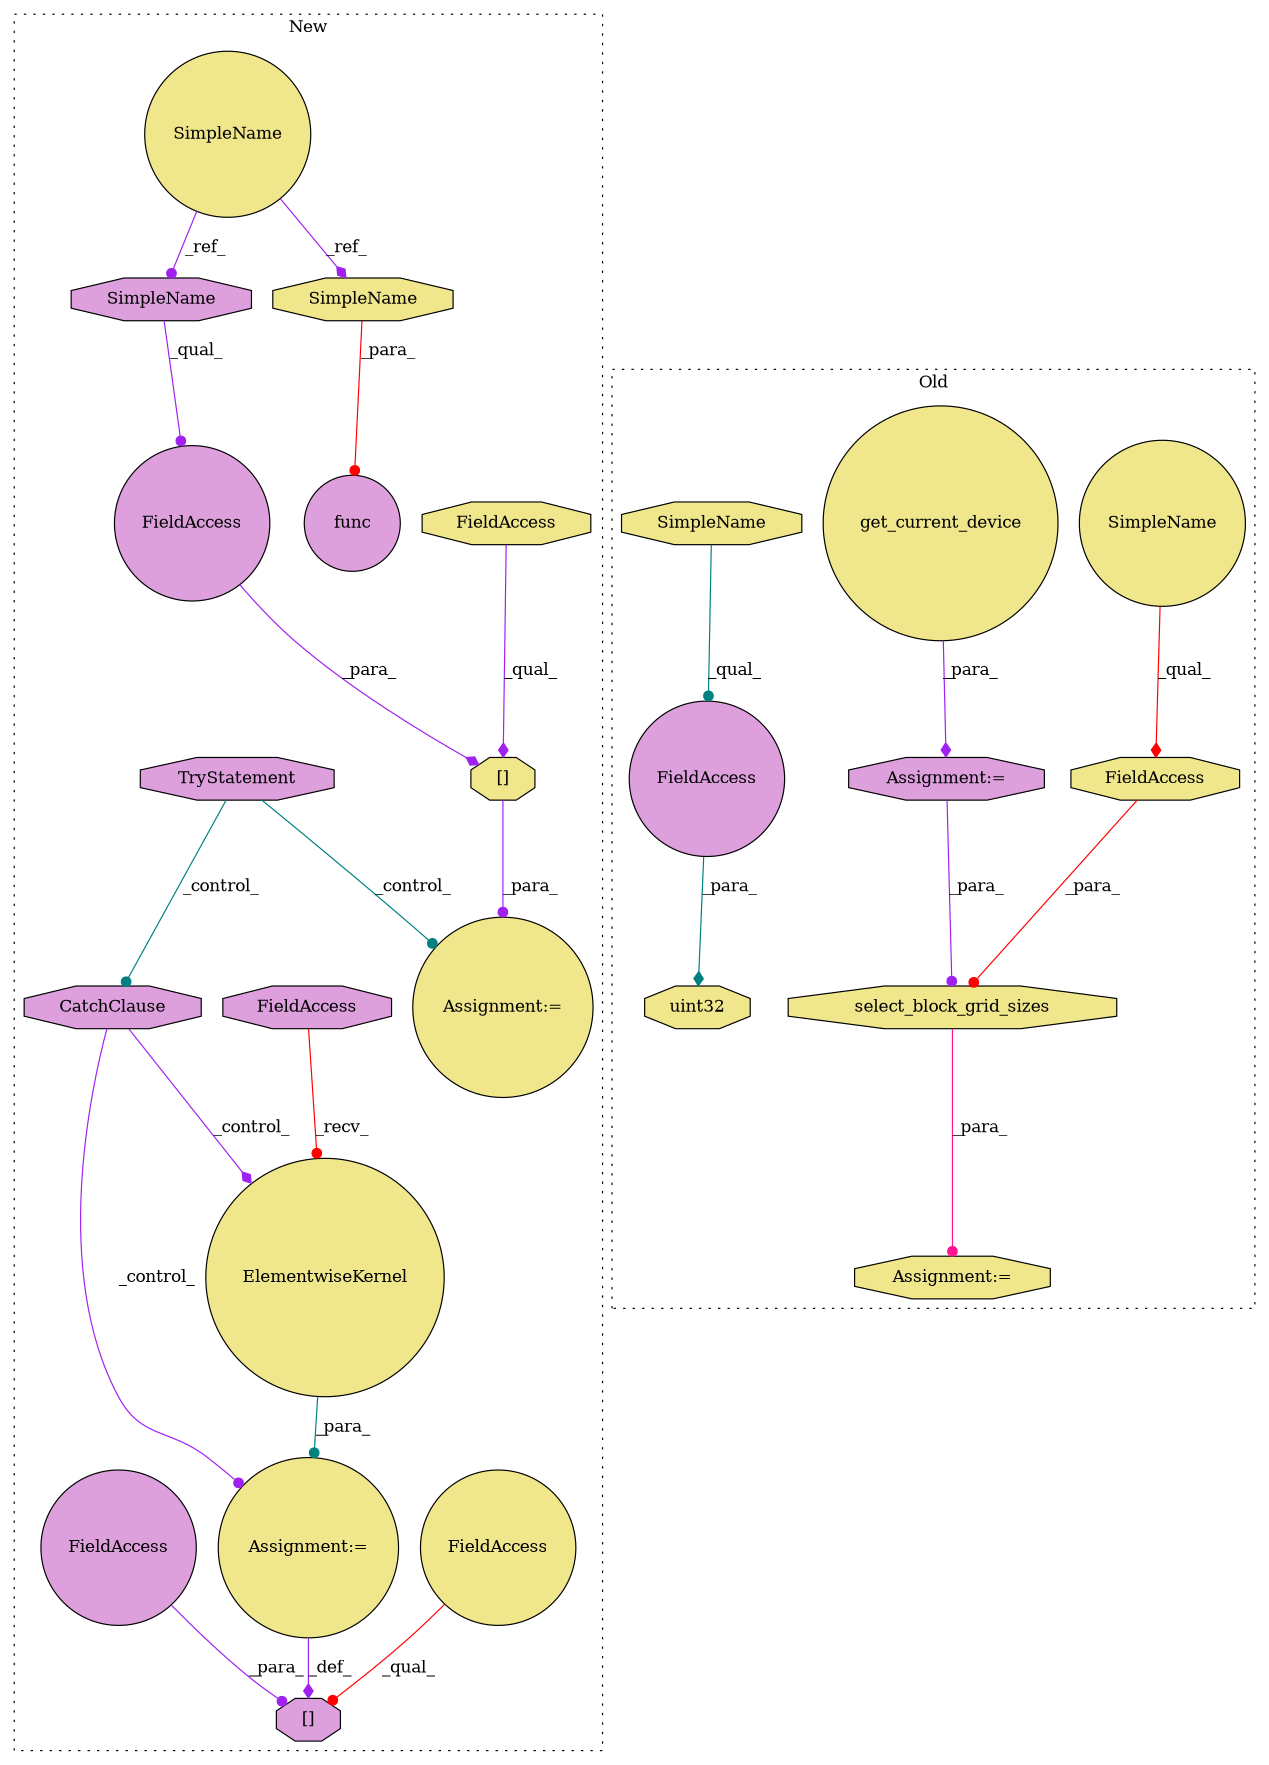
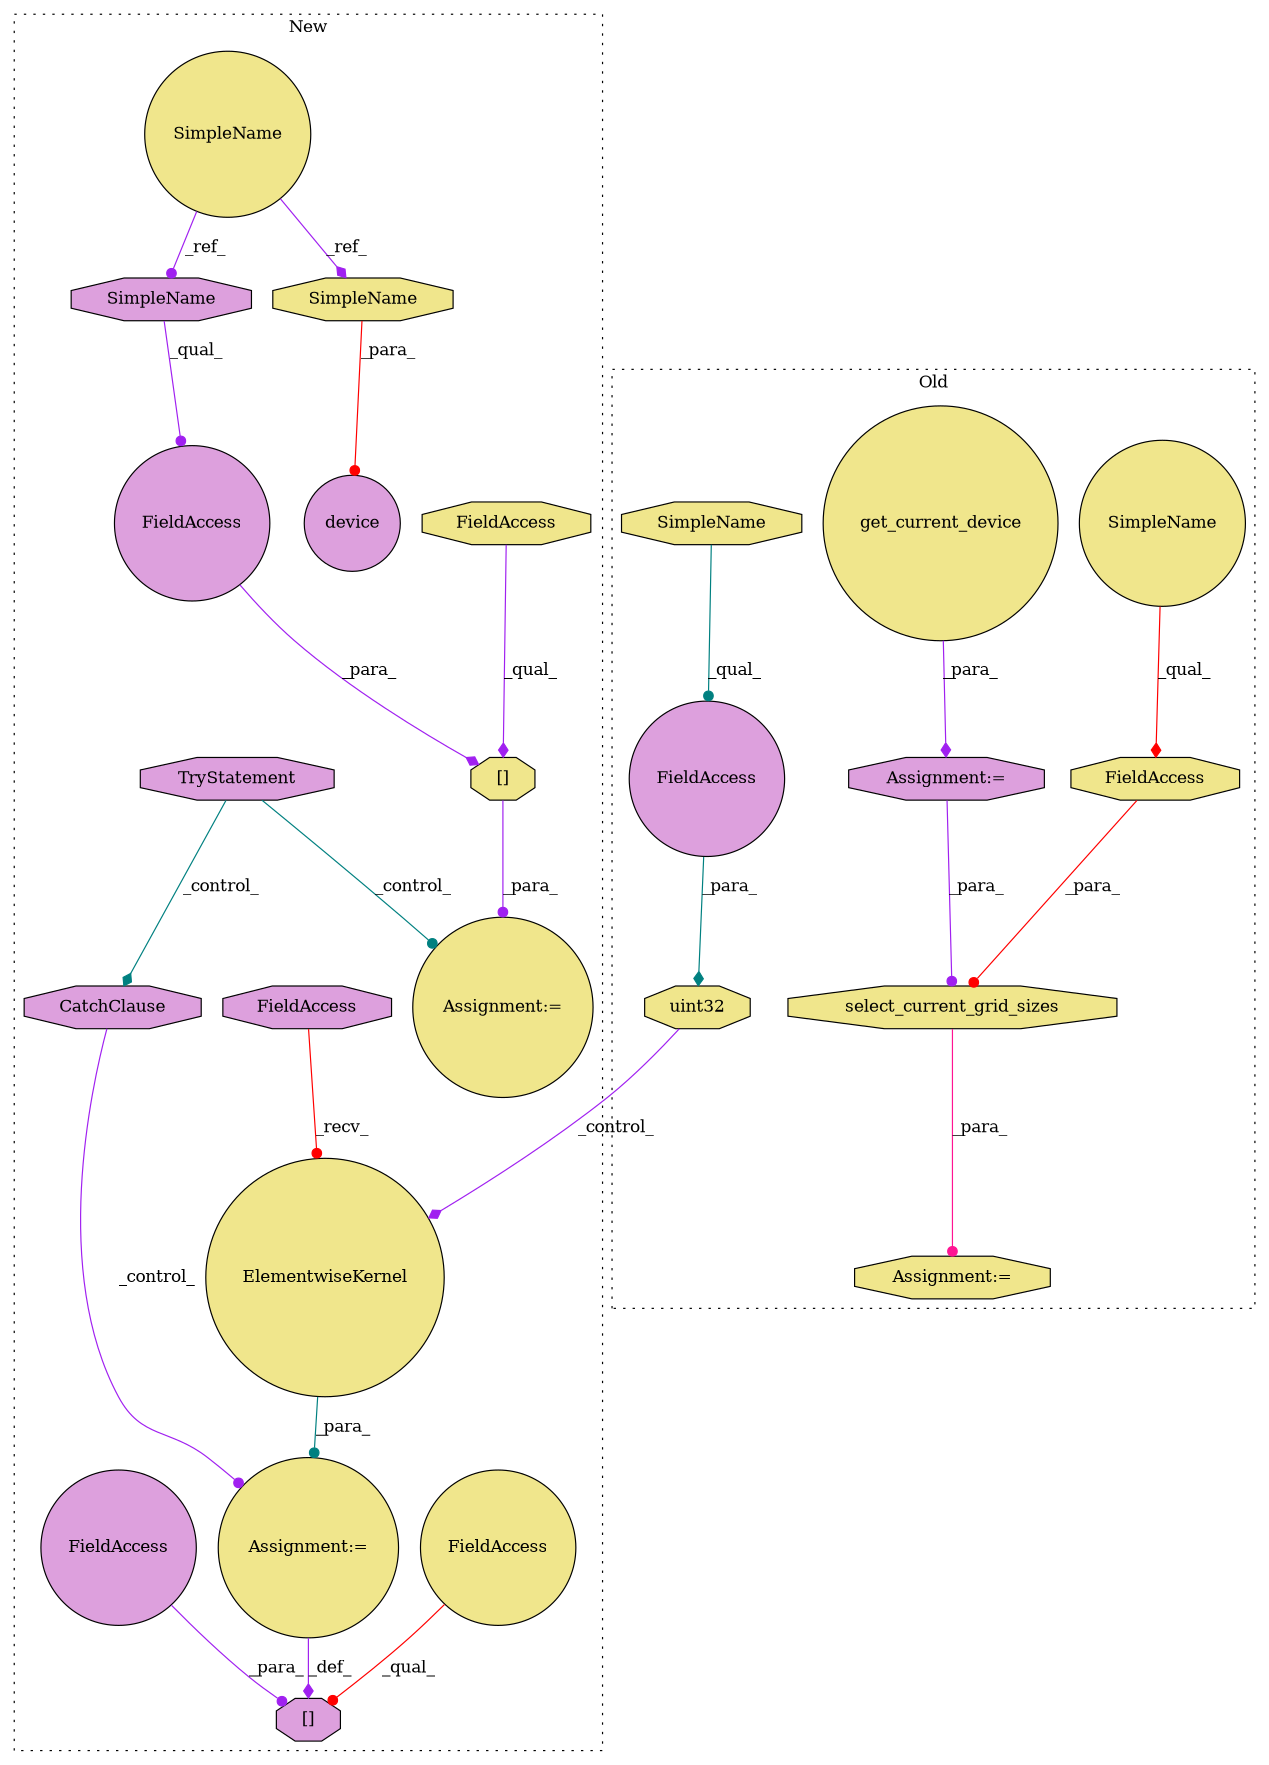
node "func": label "func" -> "device"
edge "TryStatement" -> "CatchClause": arrowhead dot -> diamond
node "select_block_grid_sizes": label "select_block_grid_sizes" -> "select_current_grid_sizes"
edge "CatchClause" -> "ElementwiseKernel": now "uint32" -> "ElementwiseKernel"
